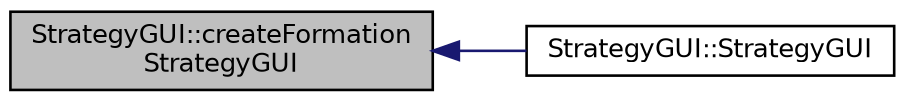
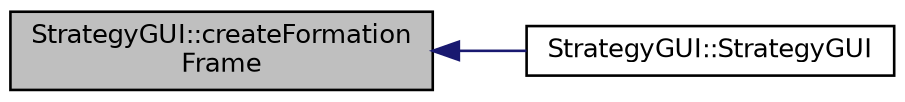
node "StrategyGUI::createFormation StrategyGUI": label "StrategyGUI::createFormation StrategyGUI" -> "StrategyGUI::createFormation Frame"
